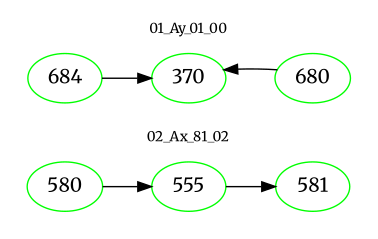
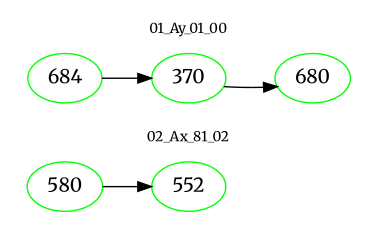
edge "680" -> "370": reversed
node "555": label "555" -> "552"
node "581": removed
